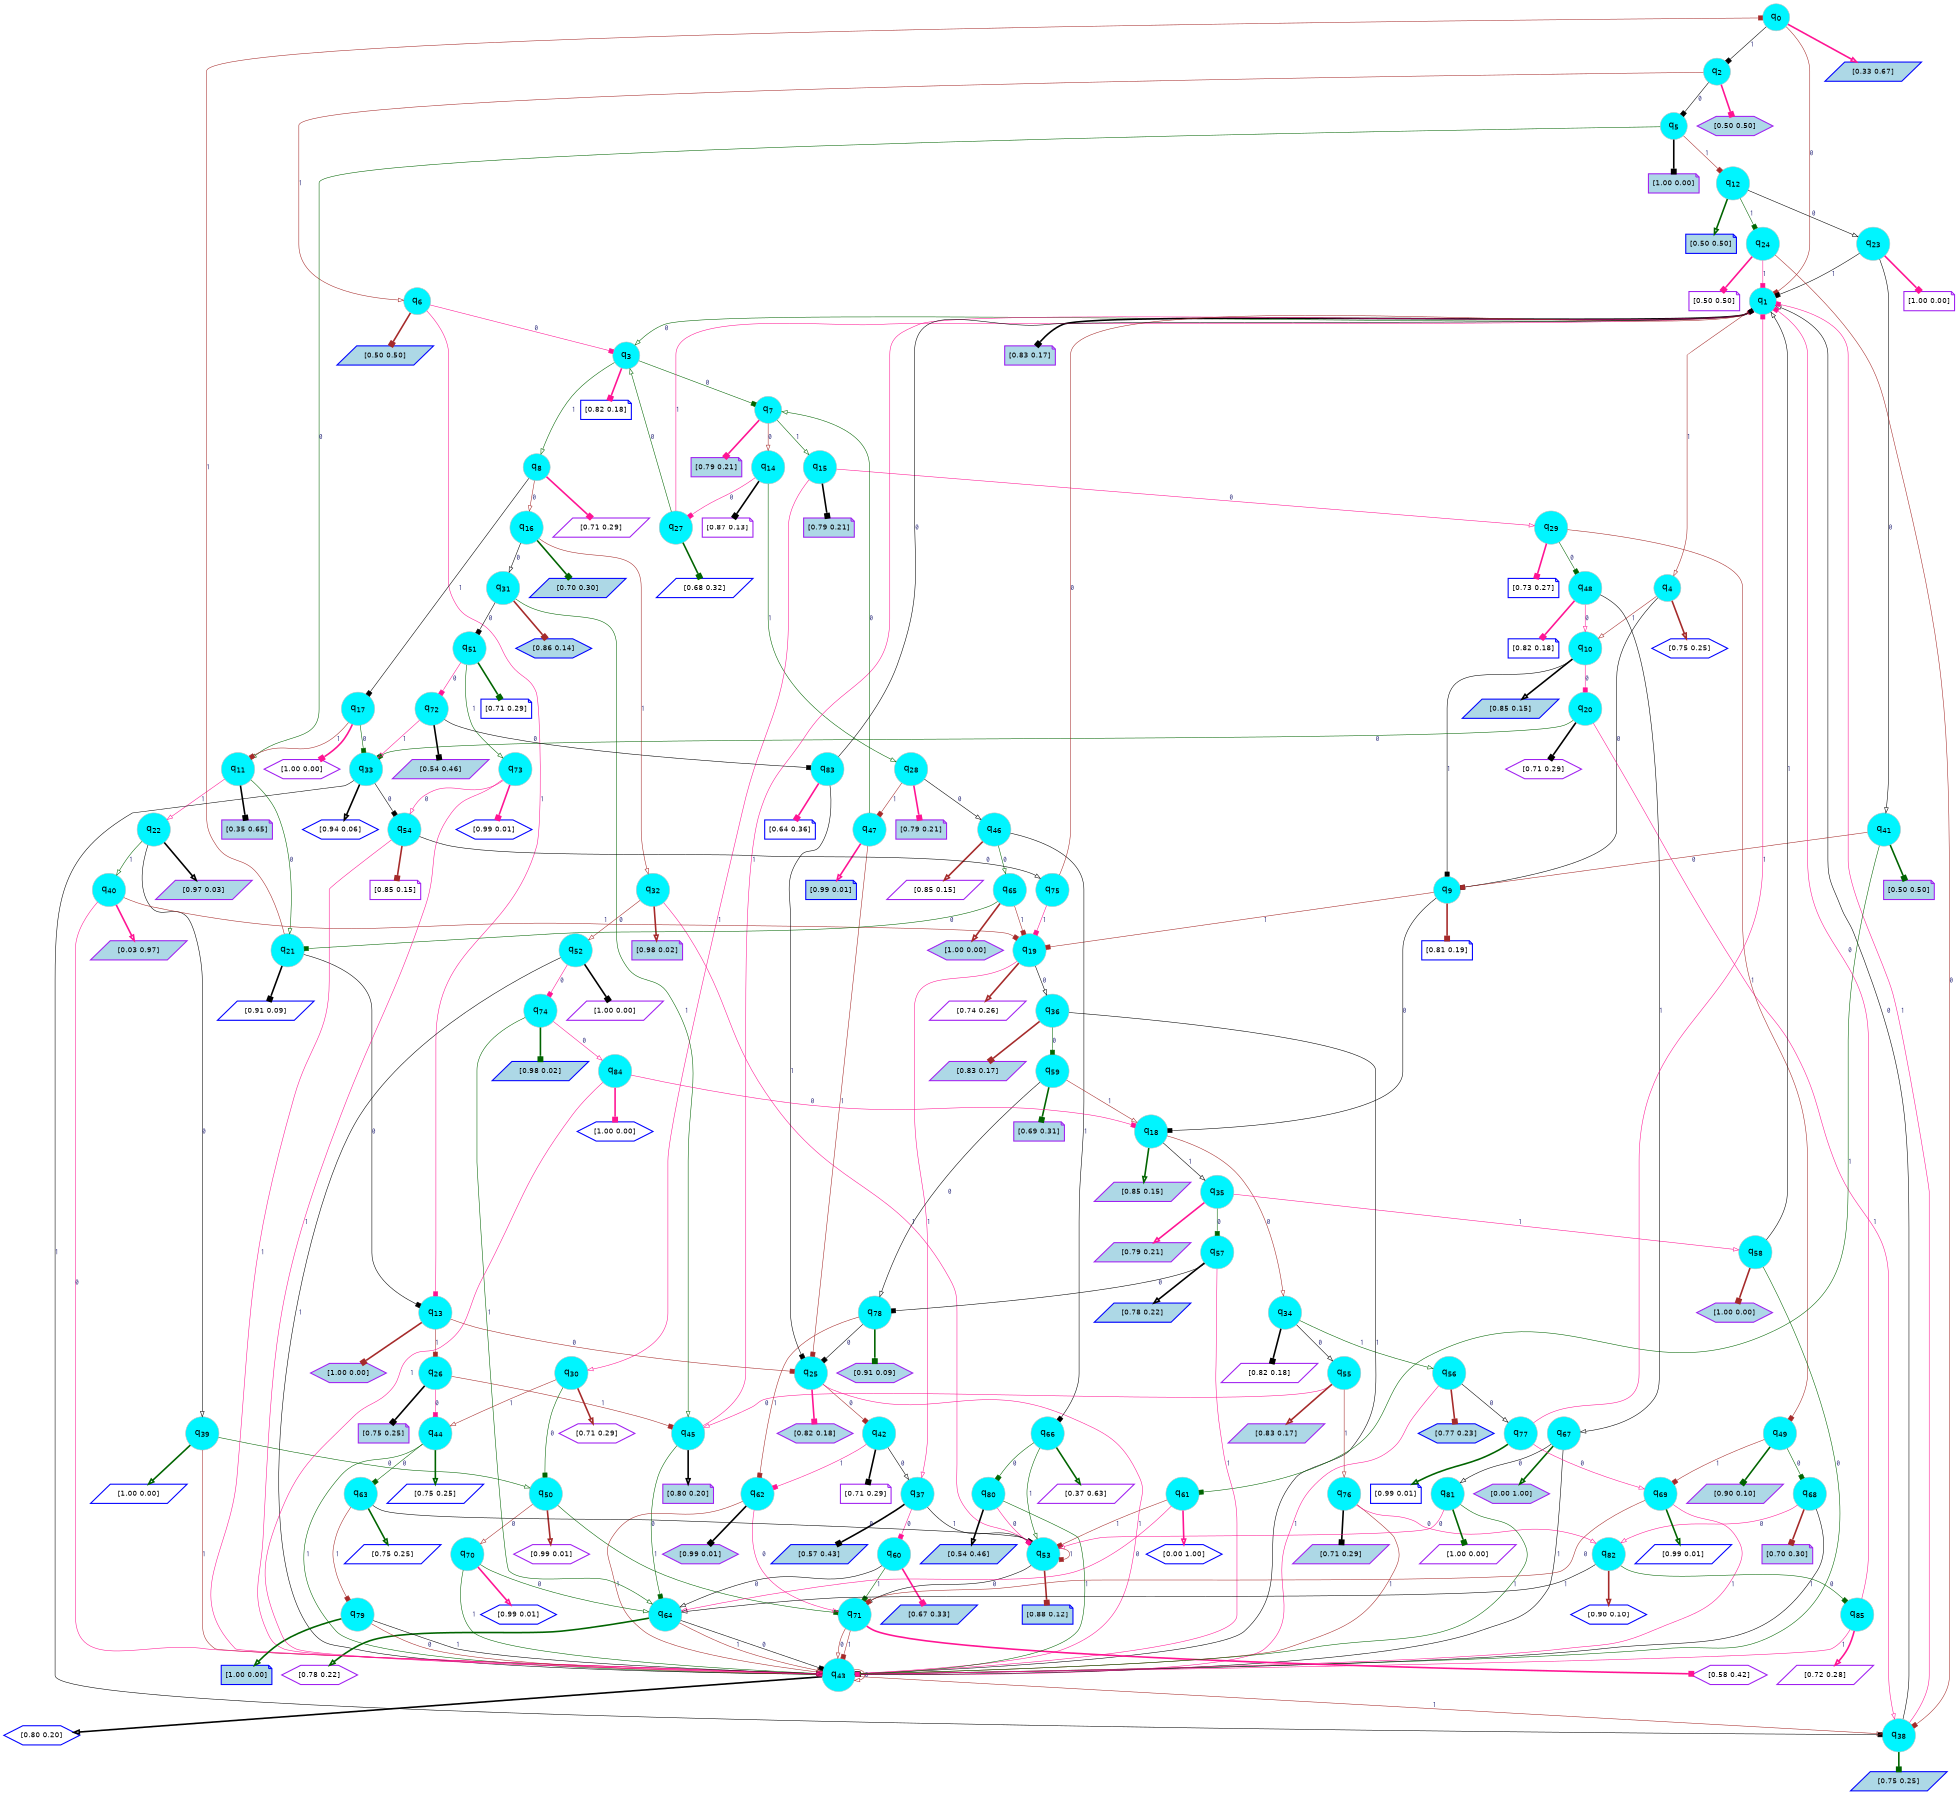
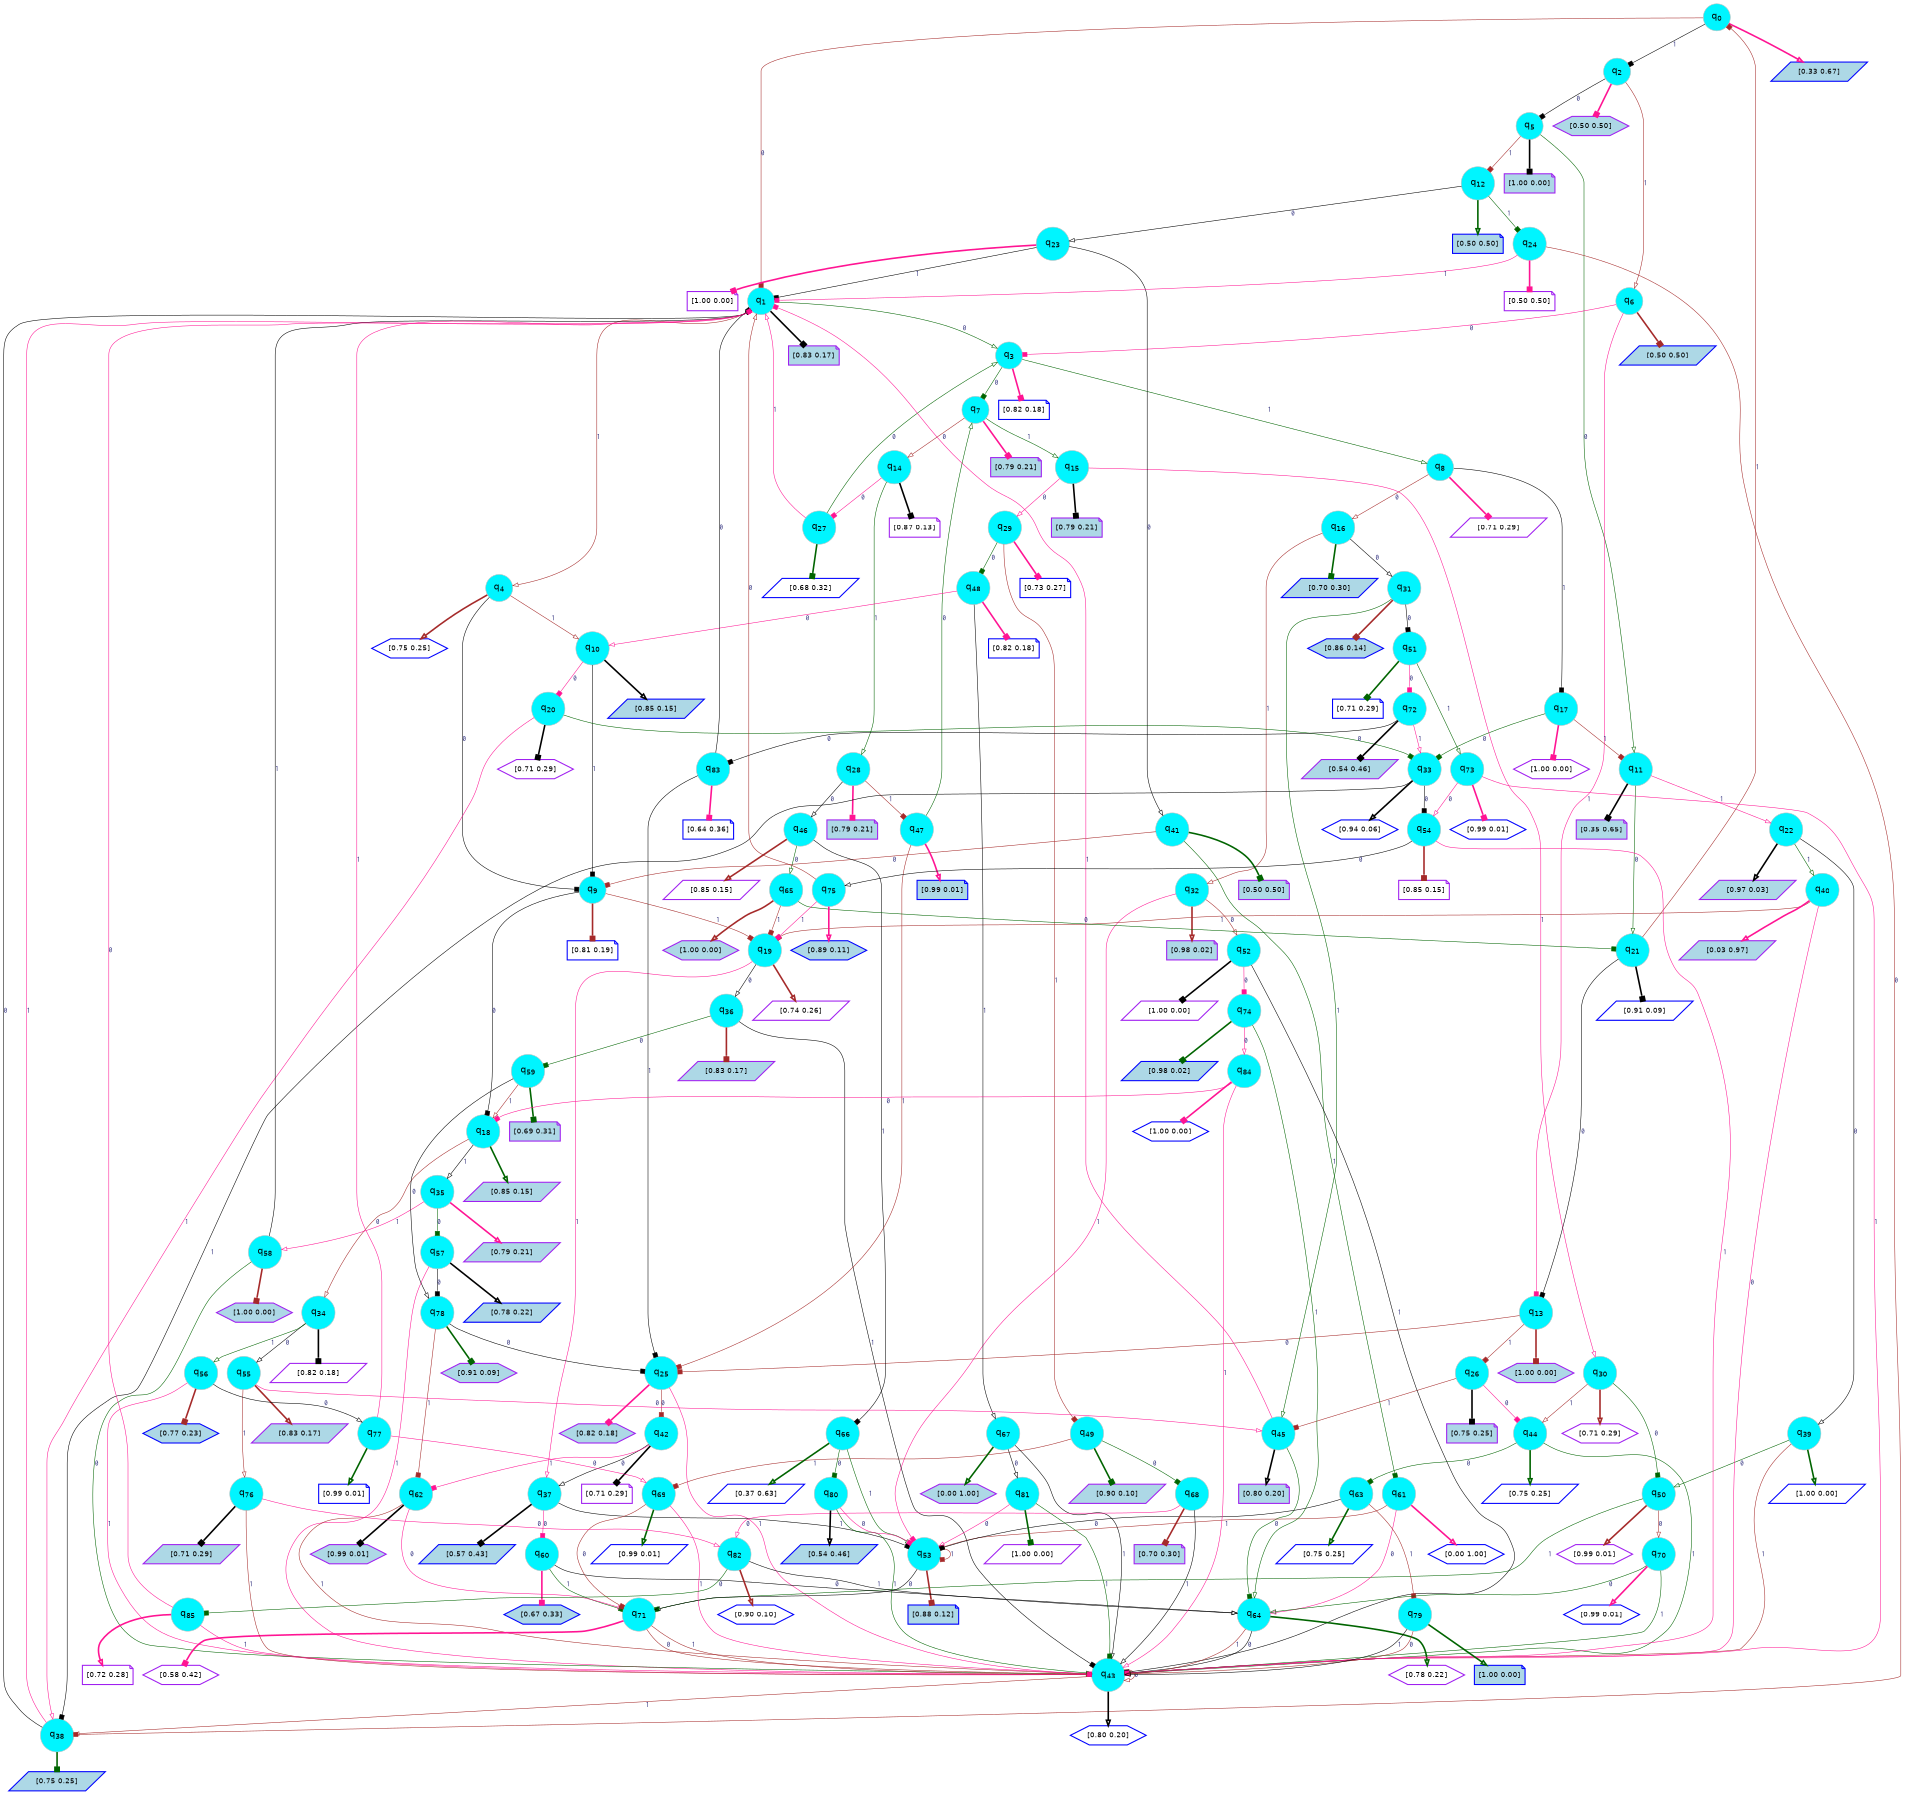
node "[0.89 0.11]": added
node "[0.37 0.63]": color purple -> blue
node "[0.67 0.33]": shape parallelogram -> hexagon
node "[0.72 0.28]": shape parallelogram -> note
